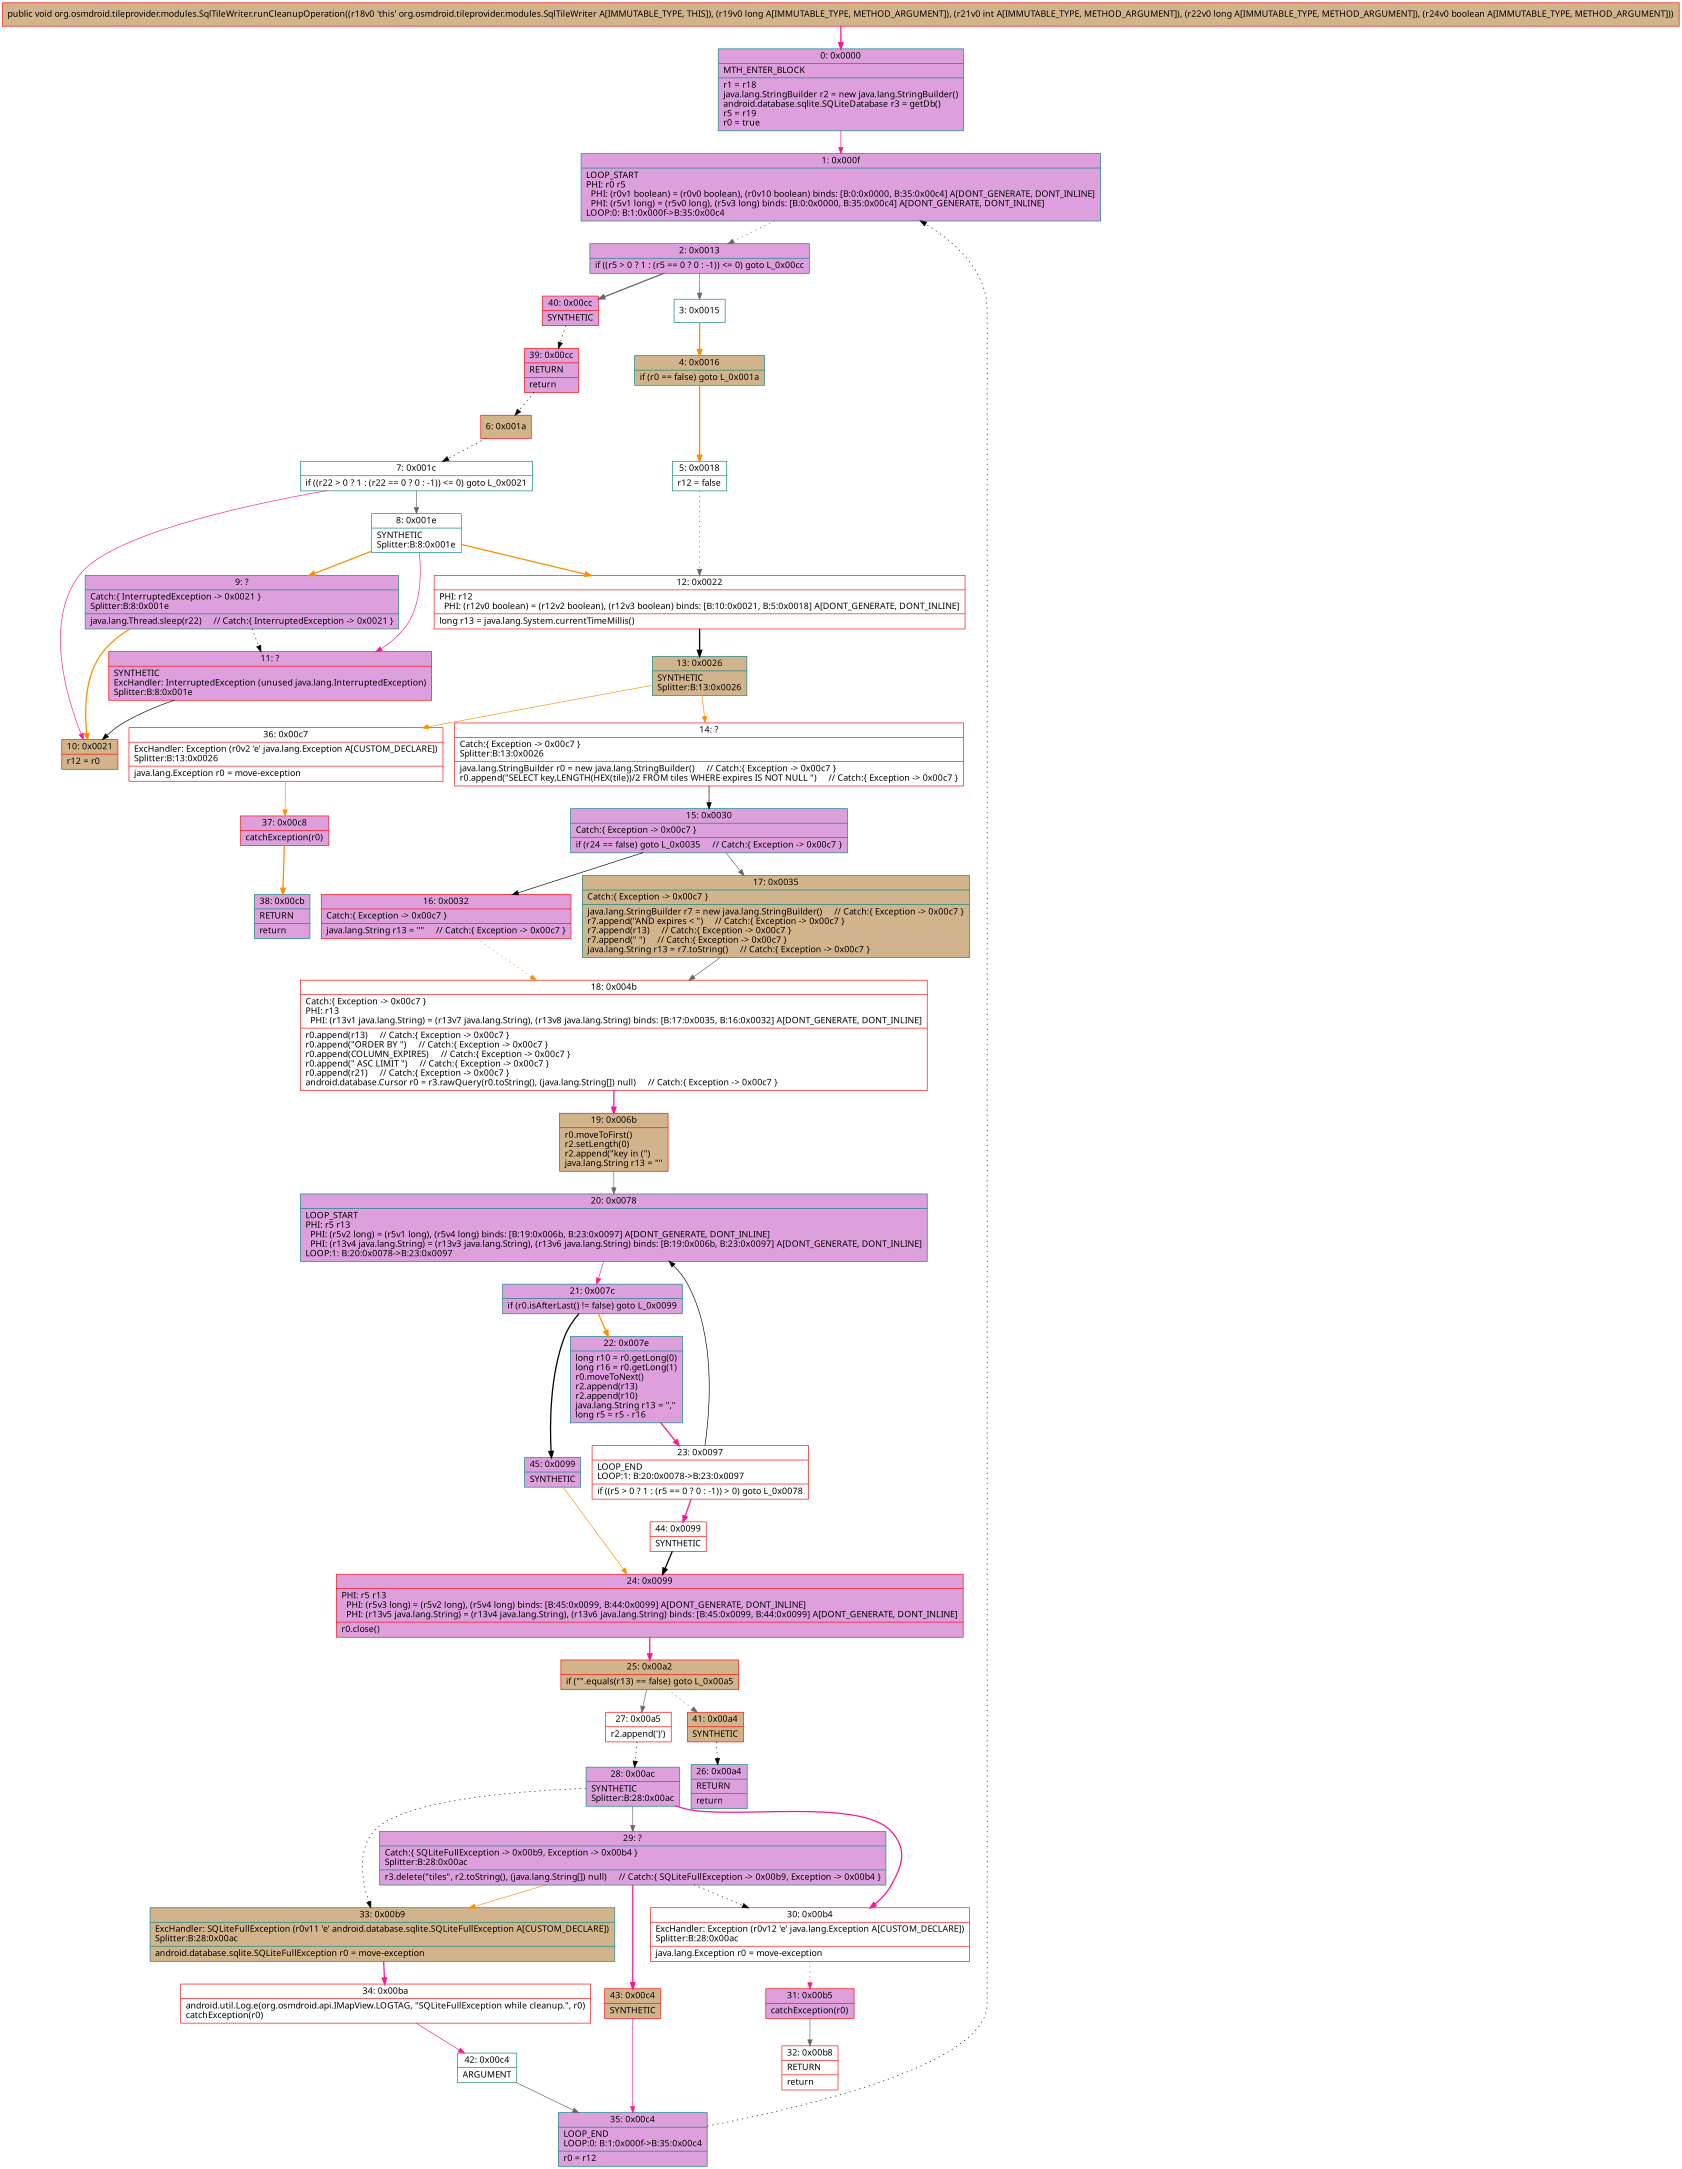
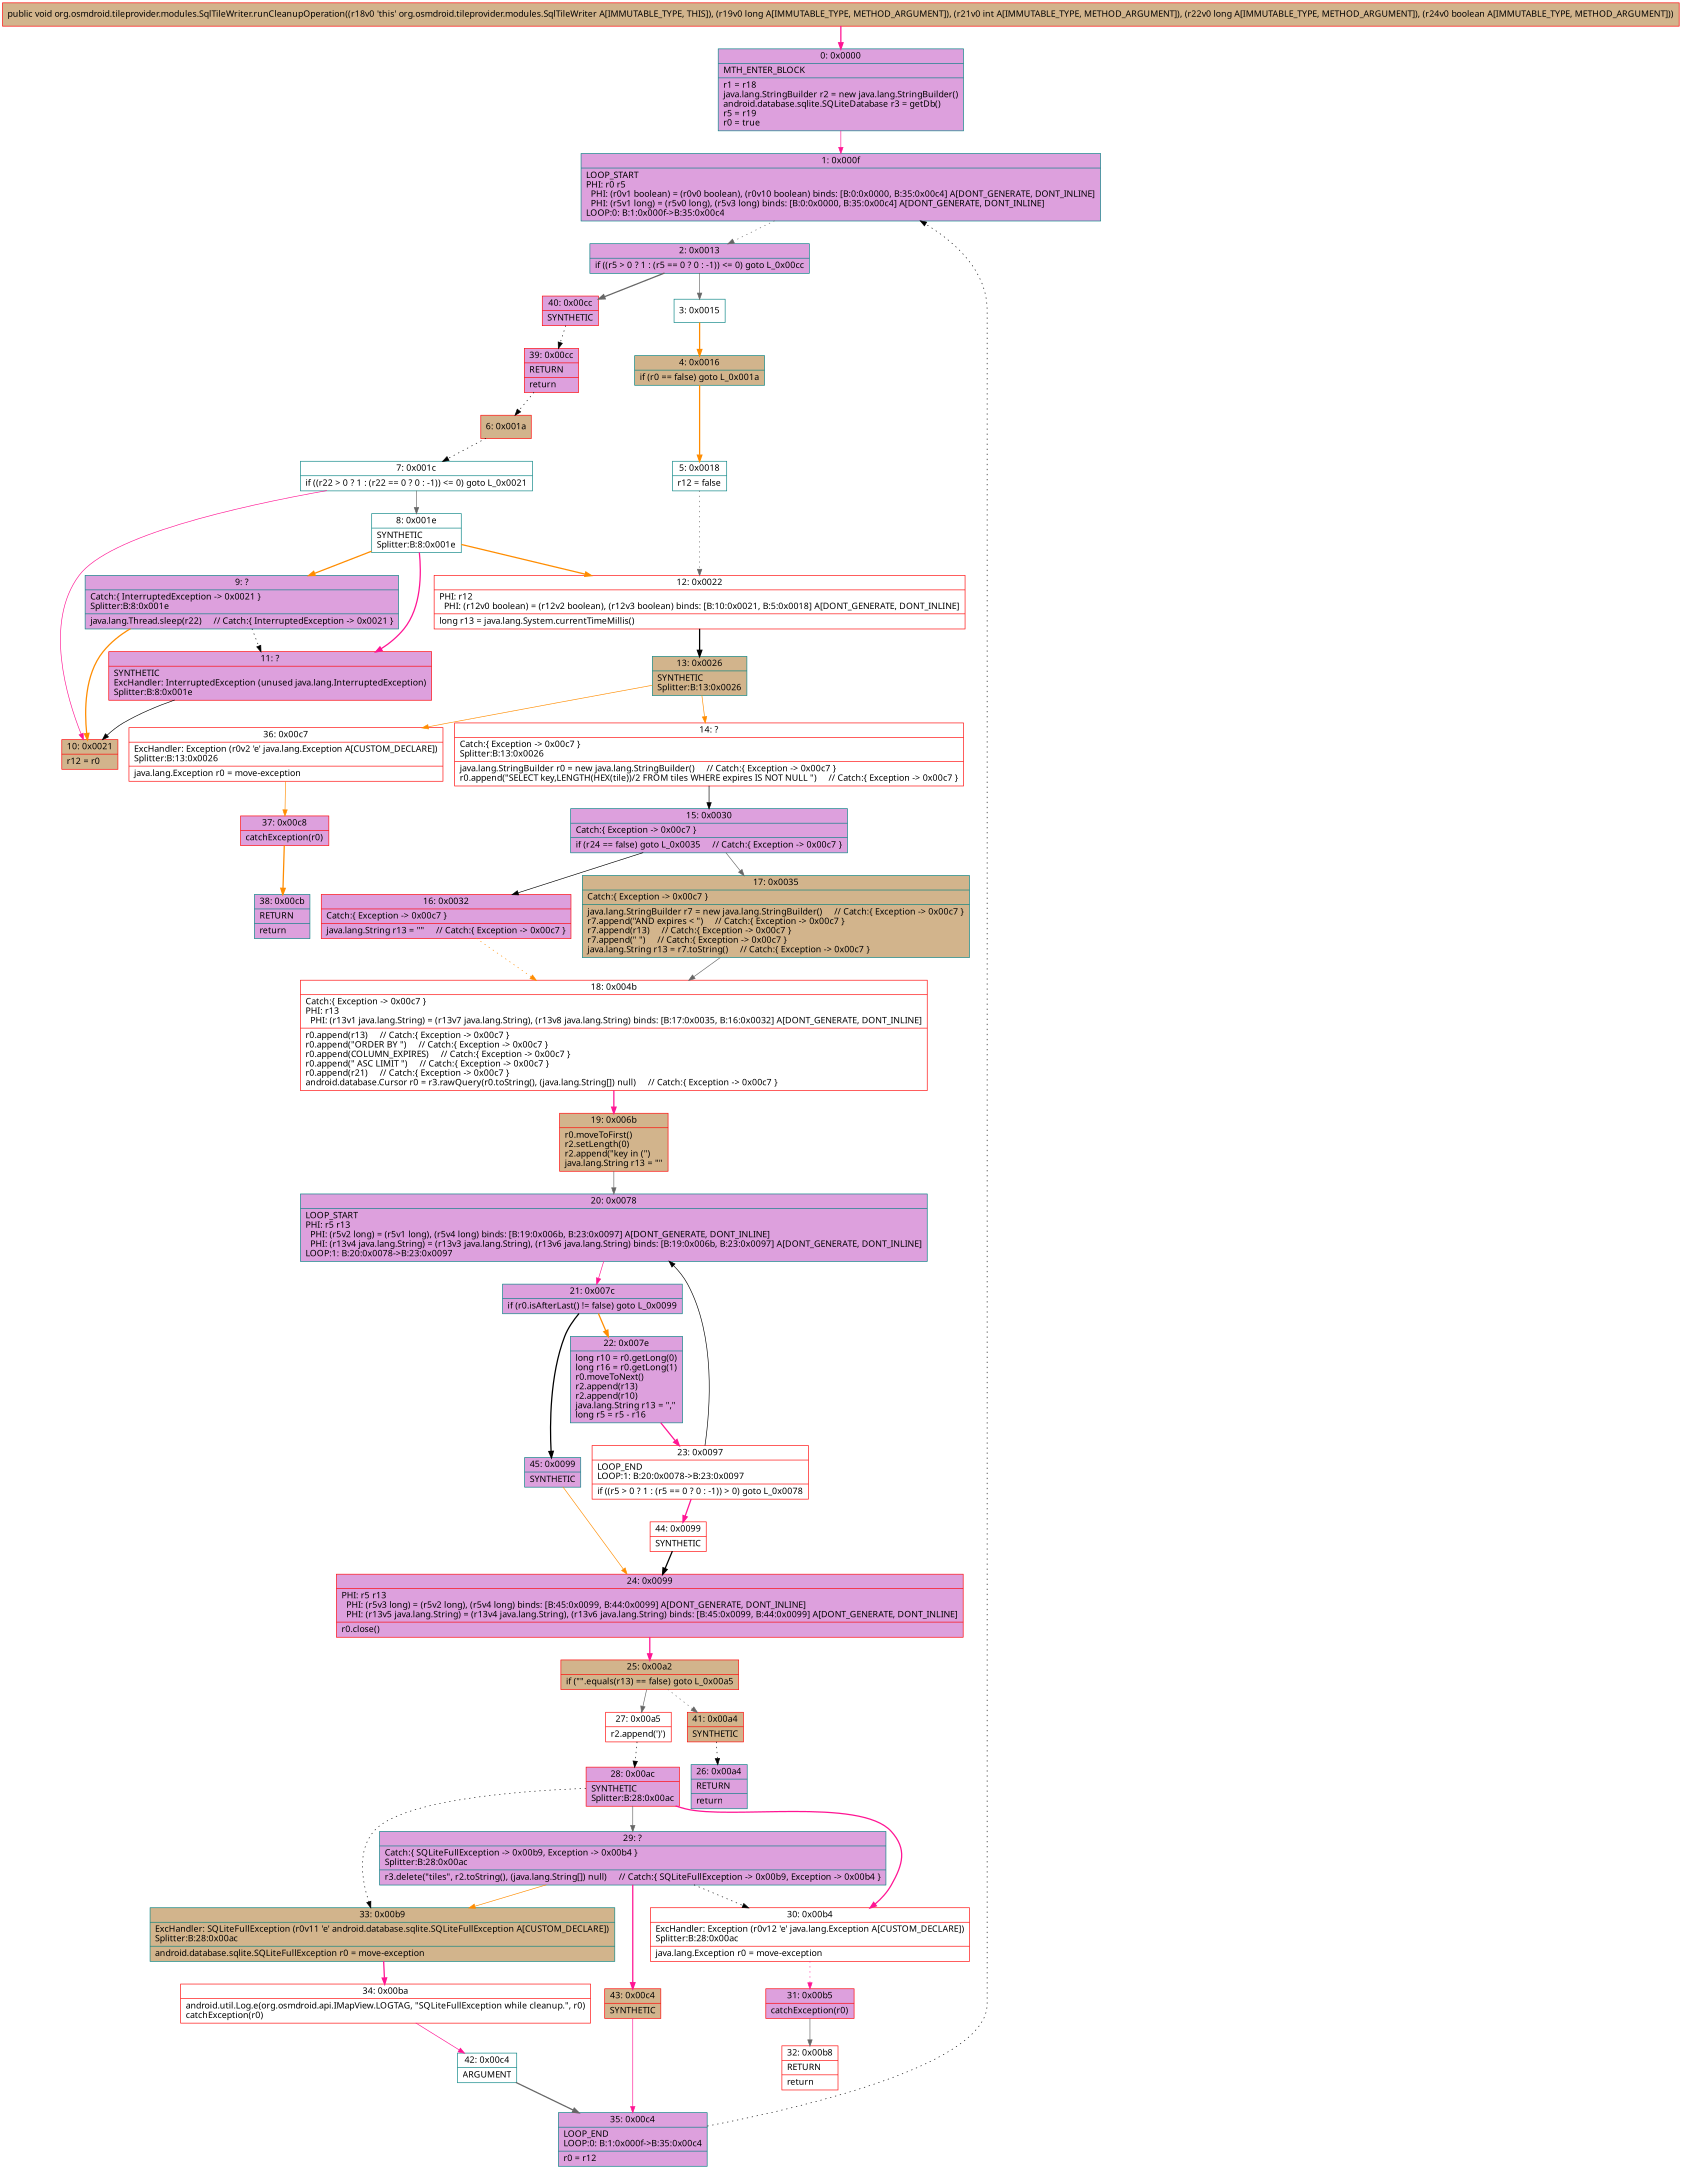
edge "8: 0x001e" -> "11: ?": style solid -> bold
node "28: 0x00ac": color teal -> red
edge "42: 0x00c4" -> "35: 0x00c4": style solid -> bold
